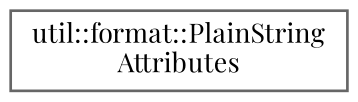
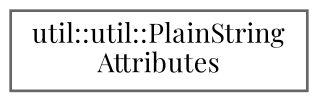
node "util::format::PlainString Attributes": label "util::format::PlainString Attributes" -> "util::util::PlainString Attributes"
